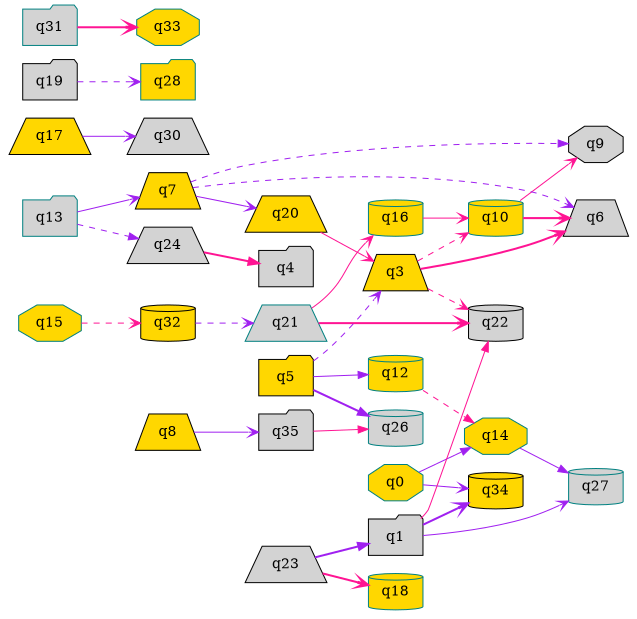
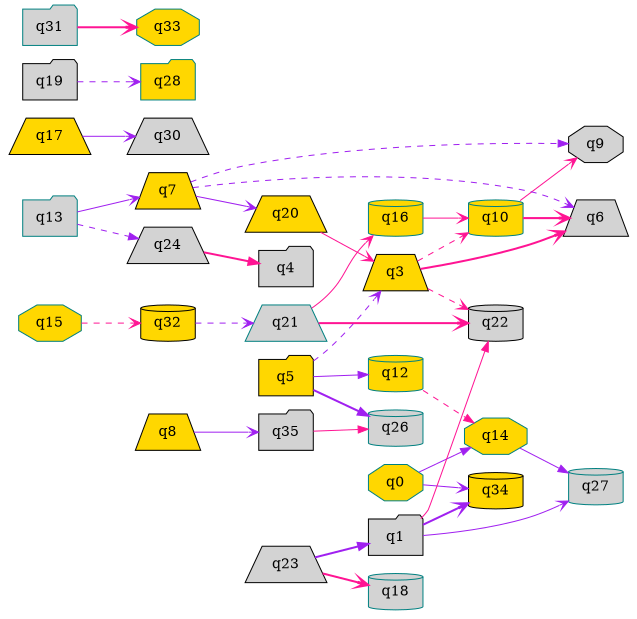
node "q18": fillcolor gold -> lightgrey
